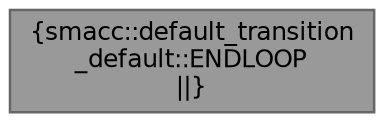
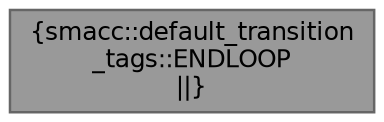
node "{smacc::default_transition _default::ENDLOOP ||}": label "{smacc::default_transition _default::ENDLOOP ||}" -> "{smacc::default_transition _tags::ENDLOOP ||}"
